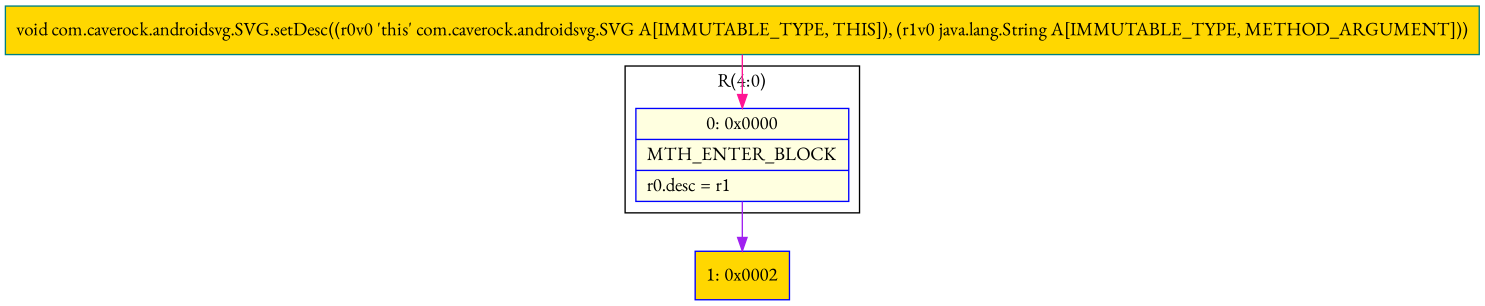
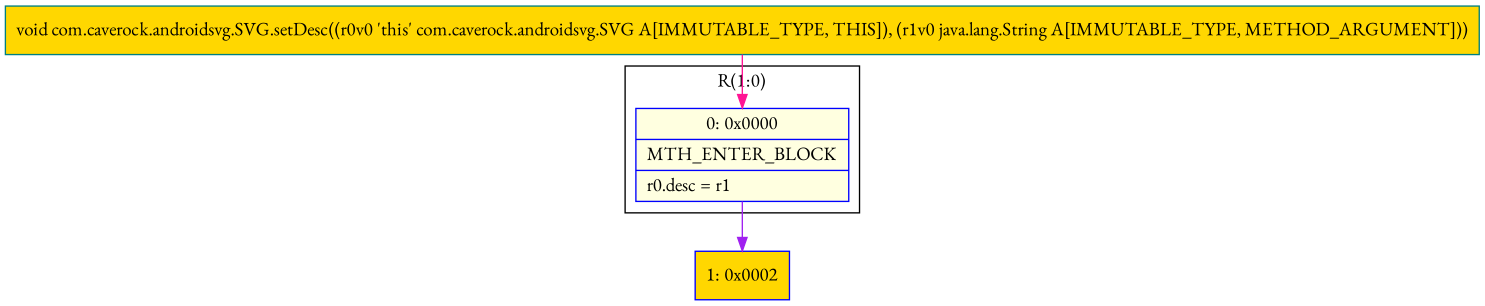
cluster "R(4:0)": label "R(4:0)" -> "R(1:0)"
